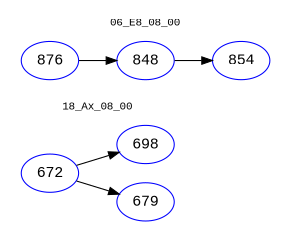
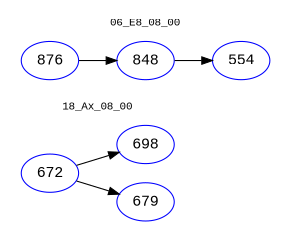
node "854": label "854" -> "554"
